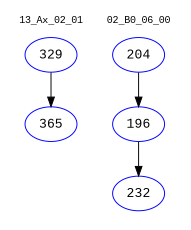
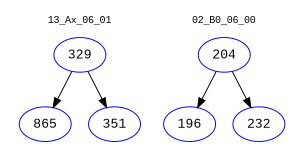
cluster "13_Ax_02_01": label "13_Ax_02_01" -> "13_Ax_06_01"
node "365": label "365" -> "865"
node "351": added
edge "196" -> "232": now "204" -> "232"
